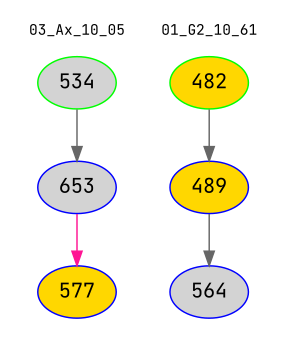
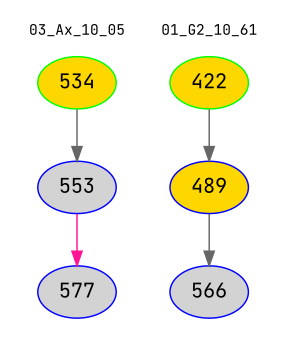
node "534": fillcolor lightgrey -> gold
node "482": label "482" -> "422"
node "653": label "653" -> "553"
node "577": fillcolor gold -> lightgrey
node "564": label "564" -> "566"
